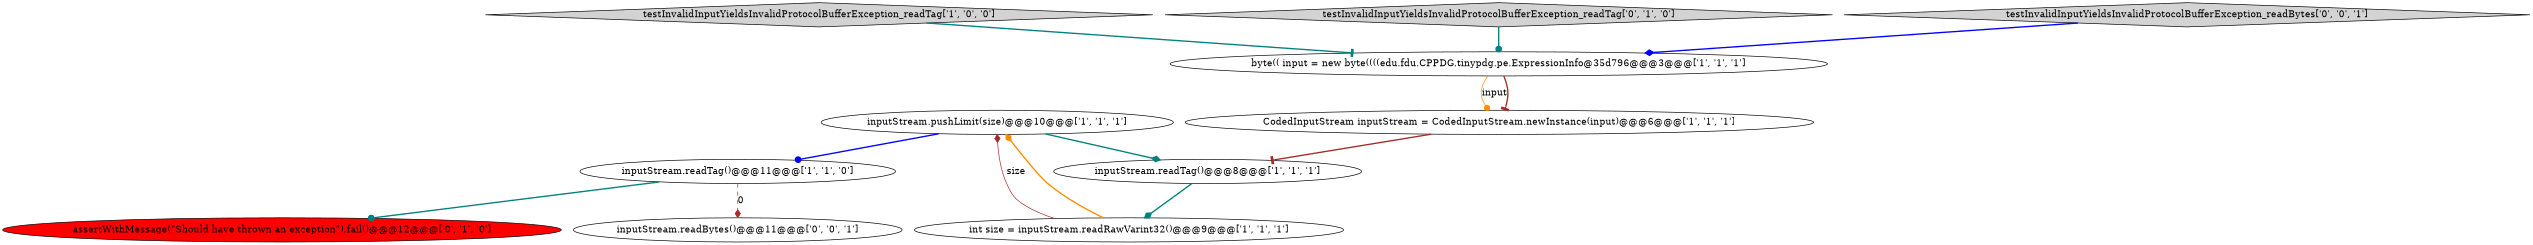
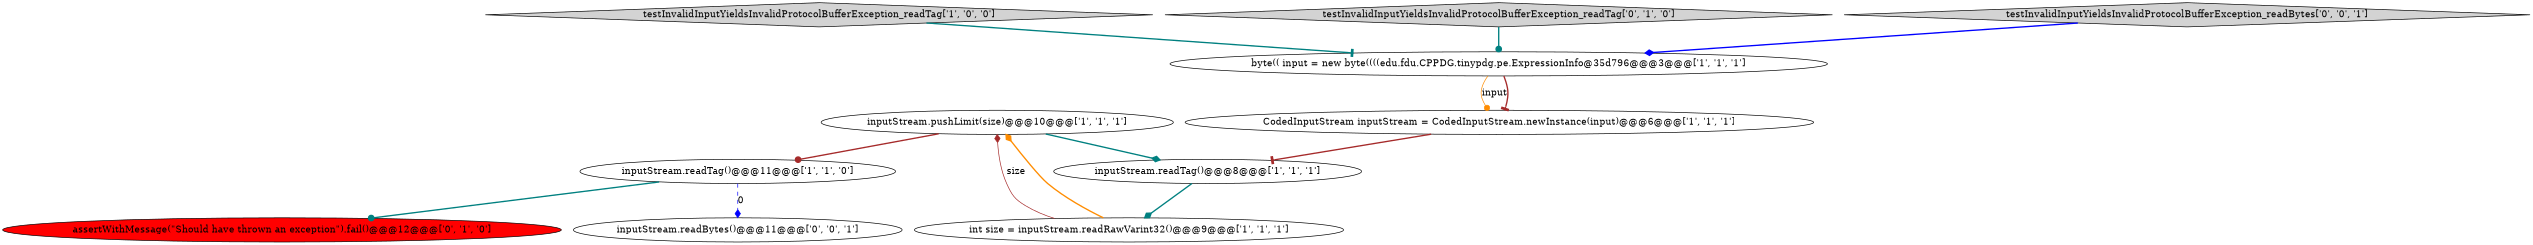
edge "inputStream.pushLimit(size)@@@10@@@['1', '1', '1']" -> "inputStream.readTag()@@@11@@@['1', '1', '0']": color blue -> brown
edge "inputStream.readTag()@@@11@@@['1', '1', '0']" -> "inputStream.readBytes()@@@11@@@['0', '0', '1']": color brown -> blue
